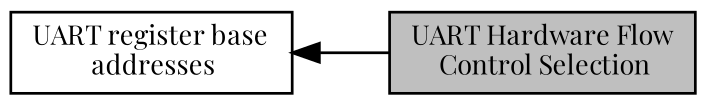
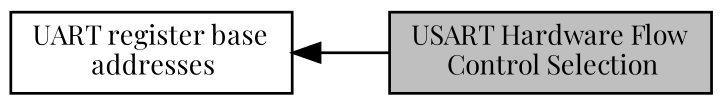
node "UART Hardware Flow Control Selection": label "UART Hardware Flow Control Selection" -> "USART Hardware Flow Control Selection"
